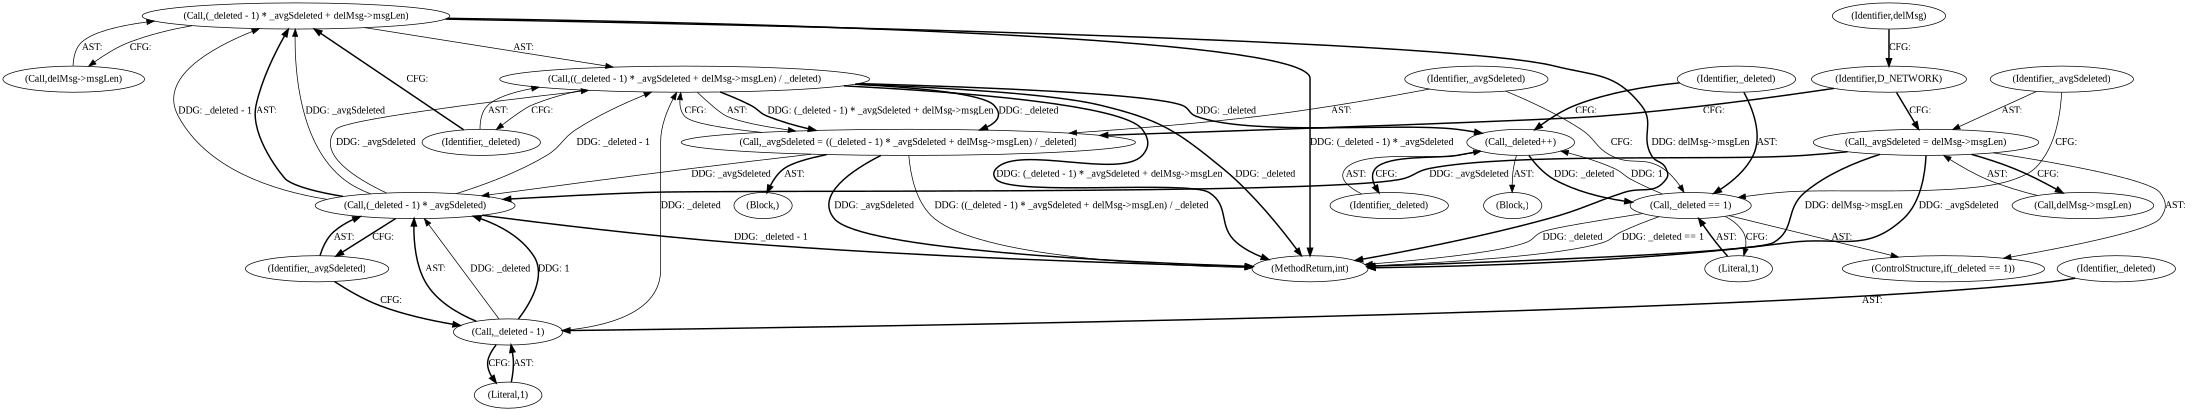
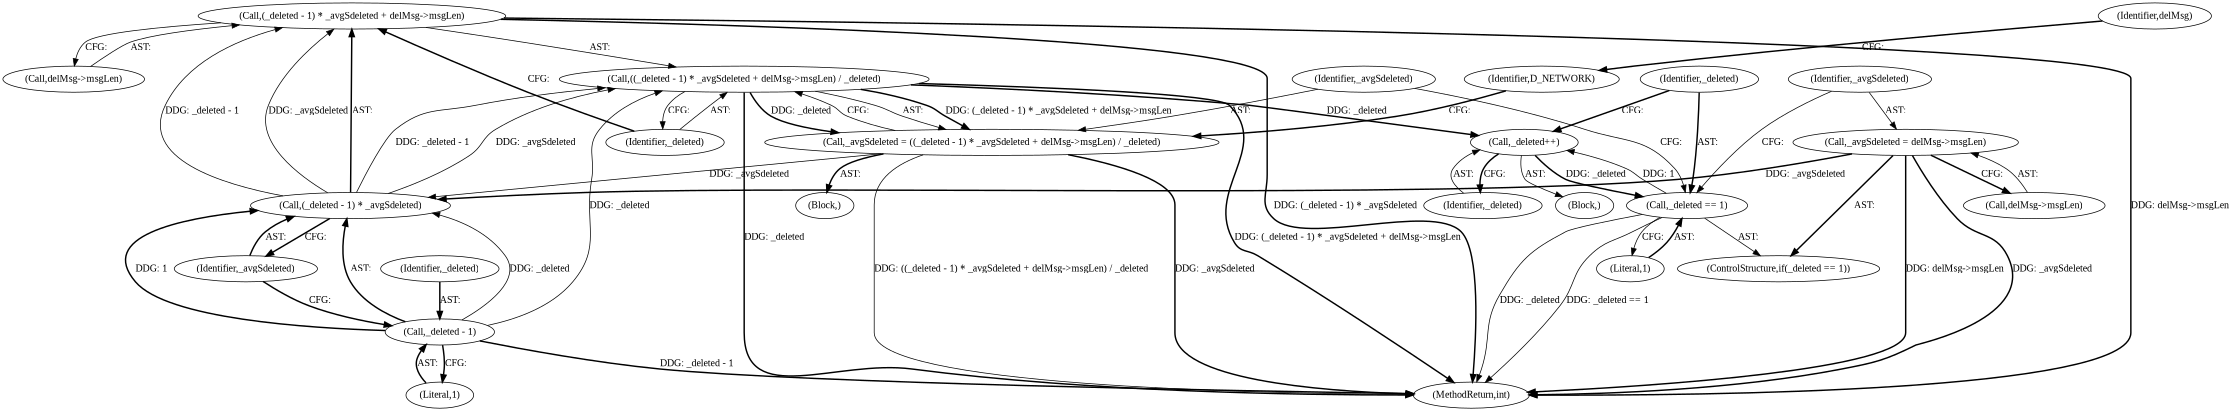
edge "(Identifier,D_NETWORK)" -> "(Call,_avgSdeleted = delMsg->msgLen)": removed, label "CFG:"
edge "(Call,_avgSdeleted = delMsg->msgLen)" -> "(ControlStructure,if(_deleted == 1))": style solid -> bold
edge "(Call,(_deleted - 1) * _avgSdeleted)" -> "(MethodReturn,int)": now "(Call,_deleted - 1)" -> "(MethodReturn,int)"
